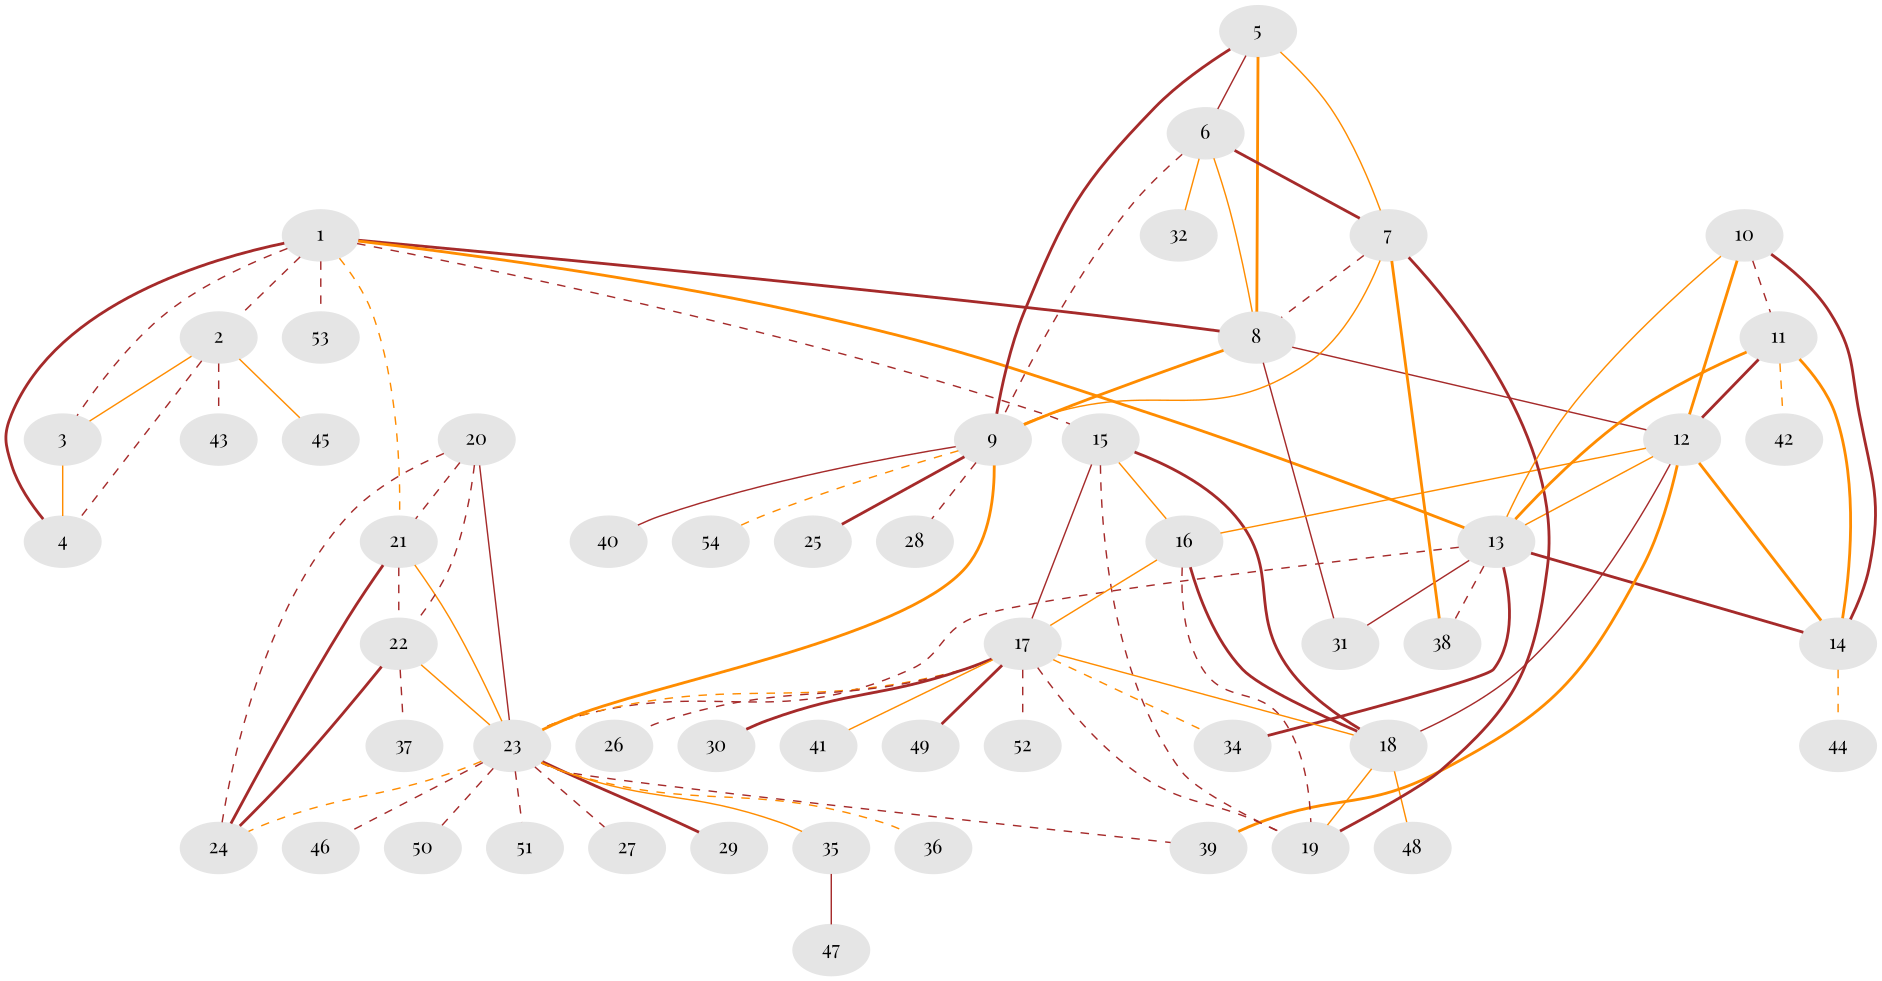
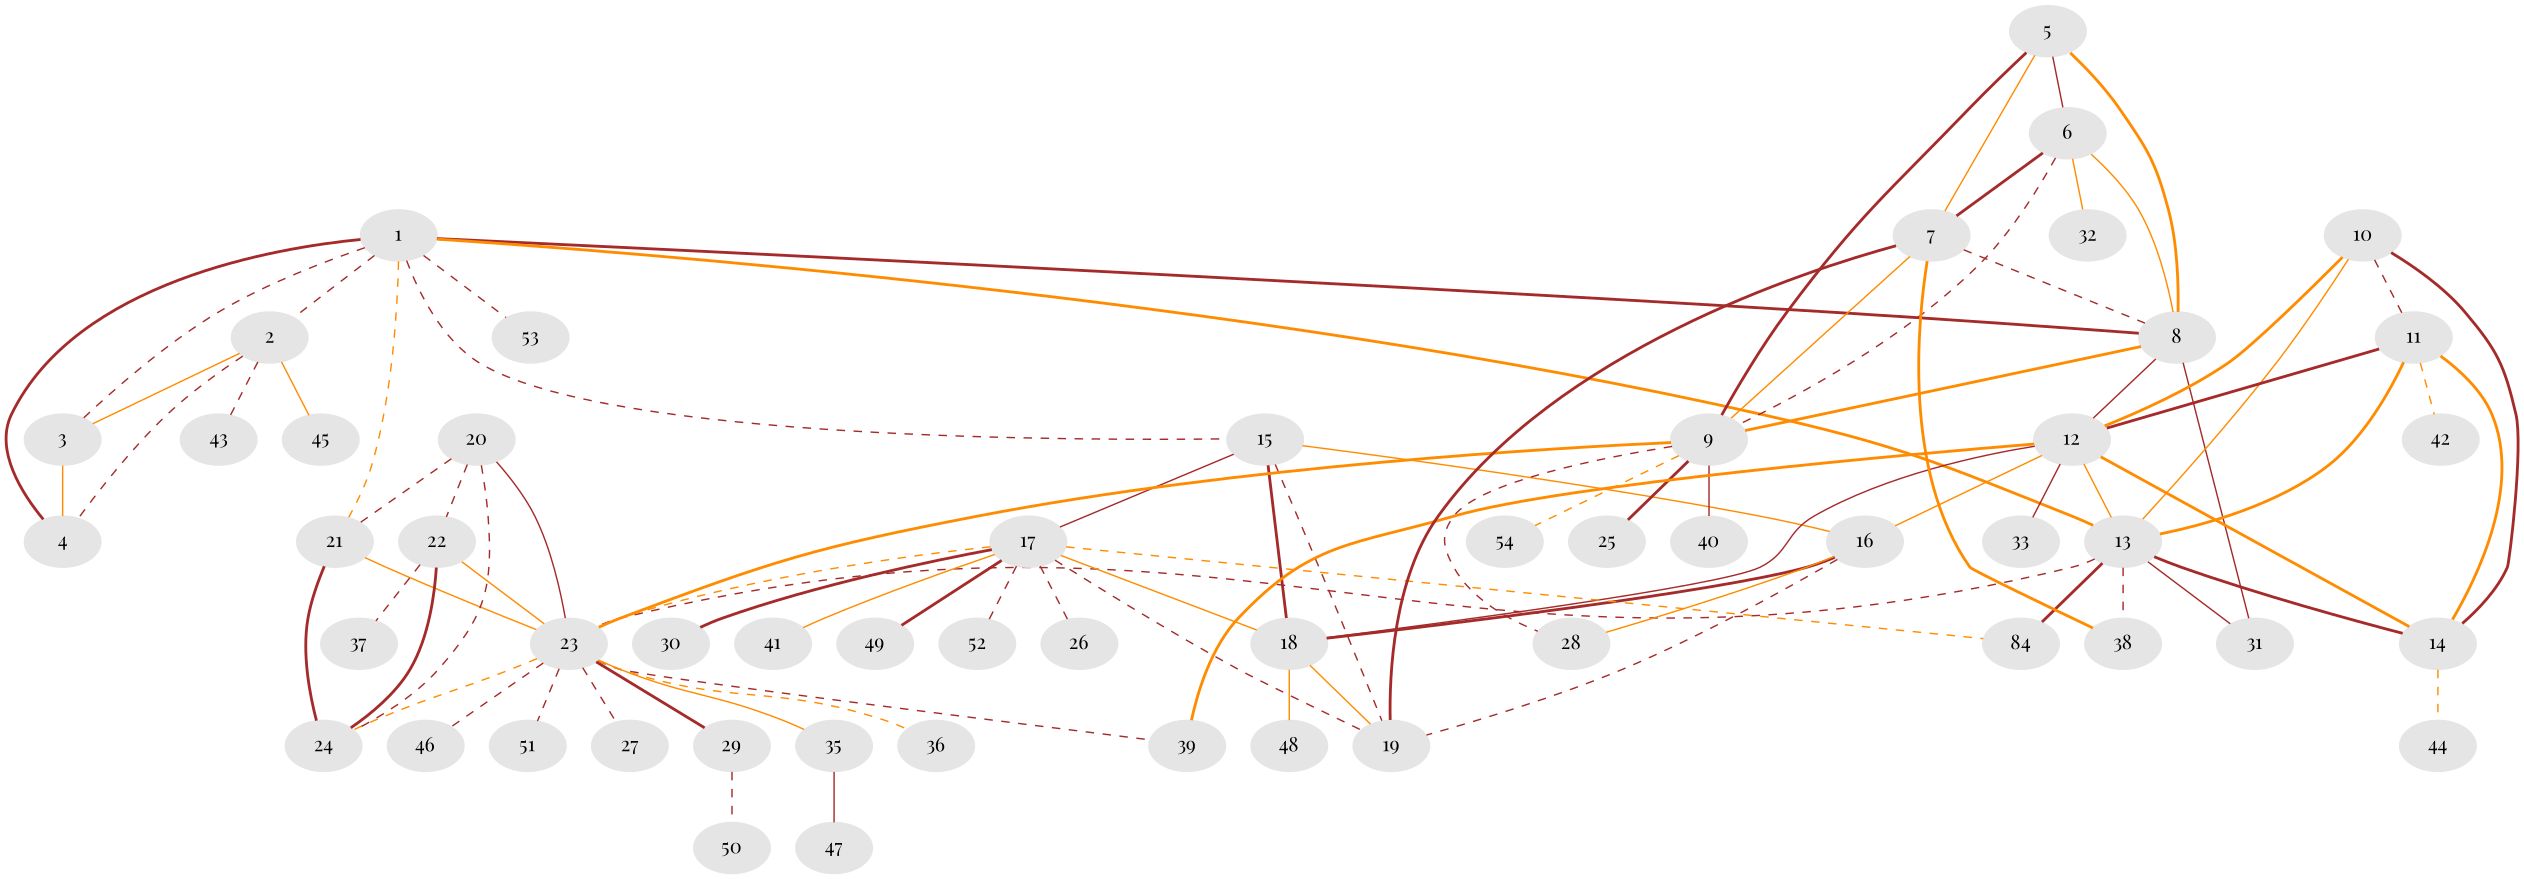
node "33": added
edge "21" -- "22": removed
edge "16" -- "17": now "16" -- "28"
node "34": label "34" -> "84"
edge "23" -- "50": now "29" -- "50"
